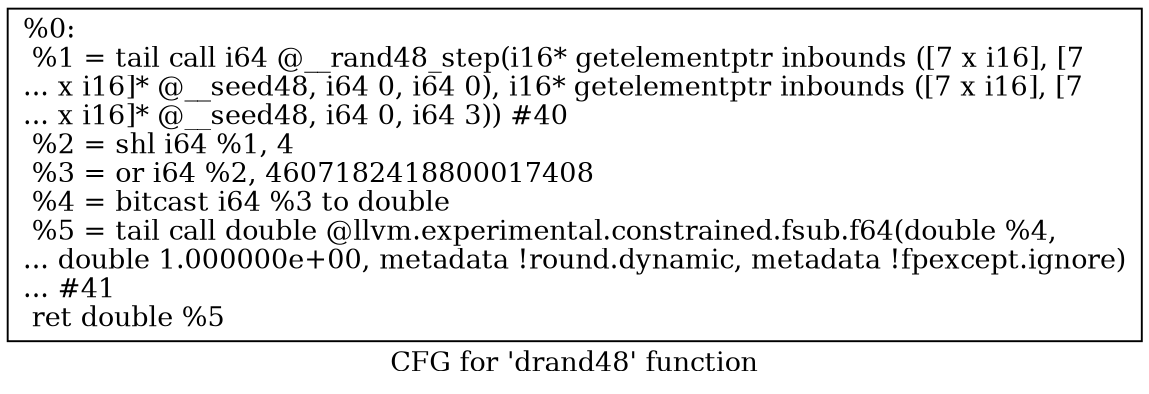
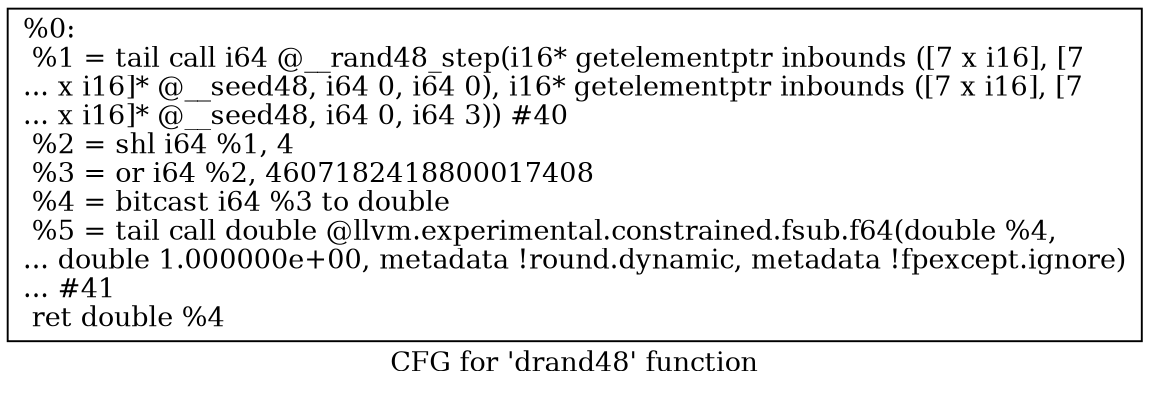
node "%0:": text "ret double %5" -> "ret double %4"
